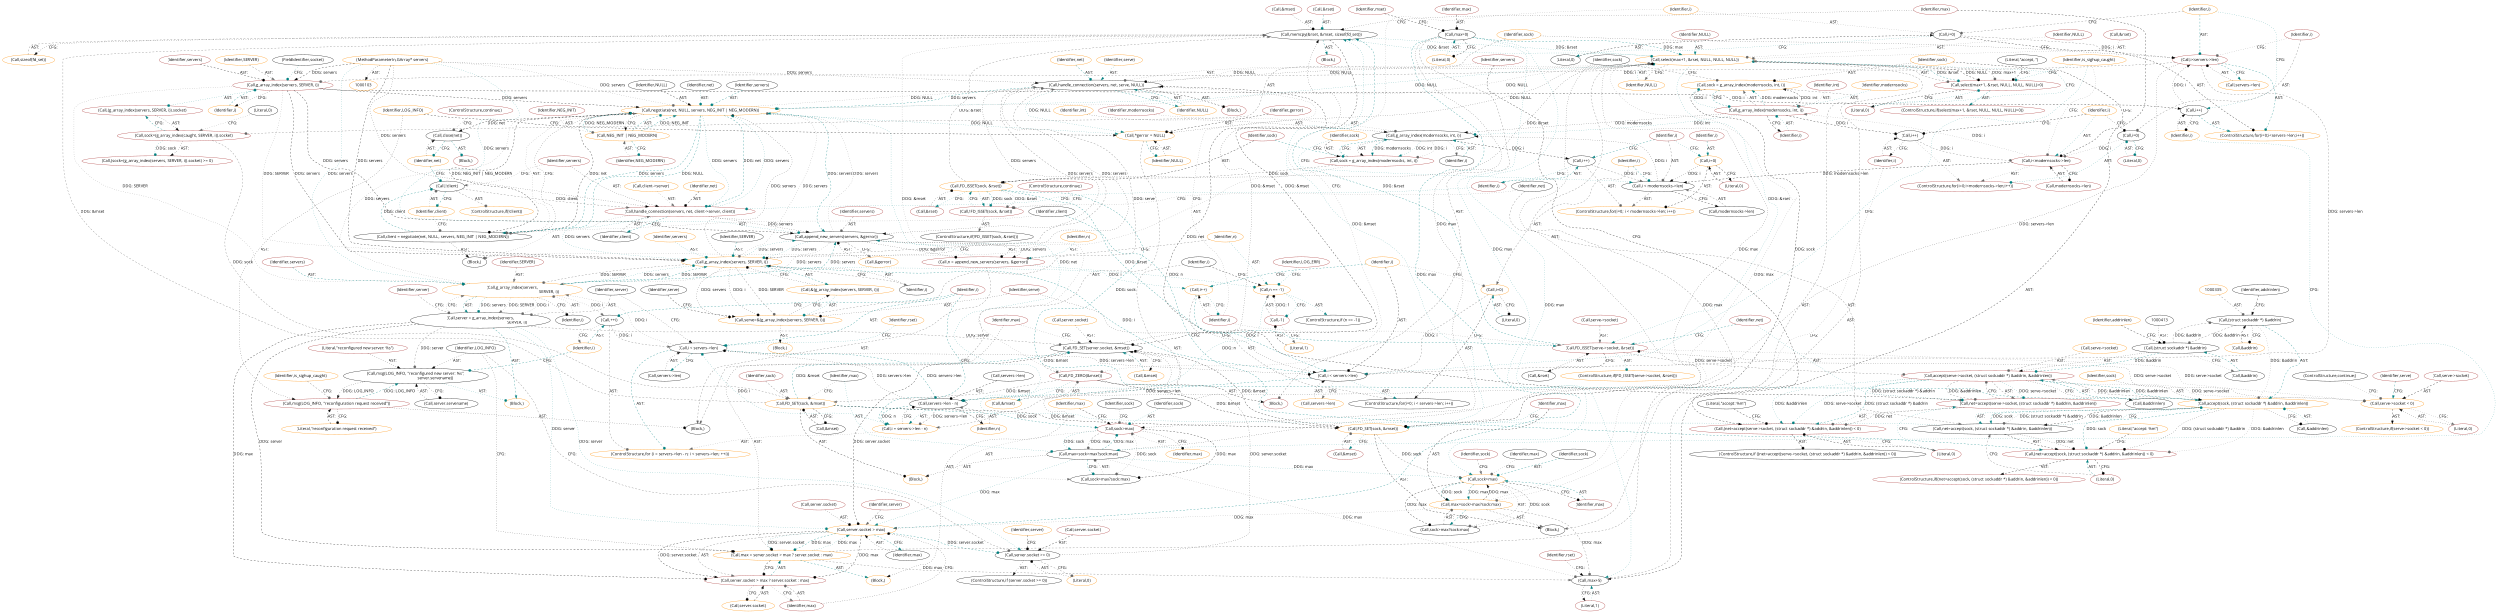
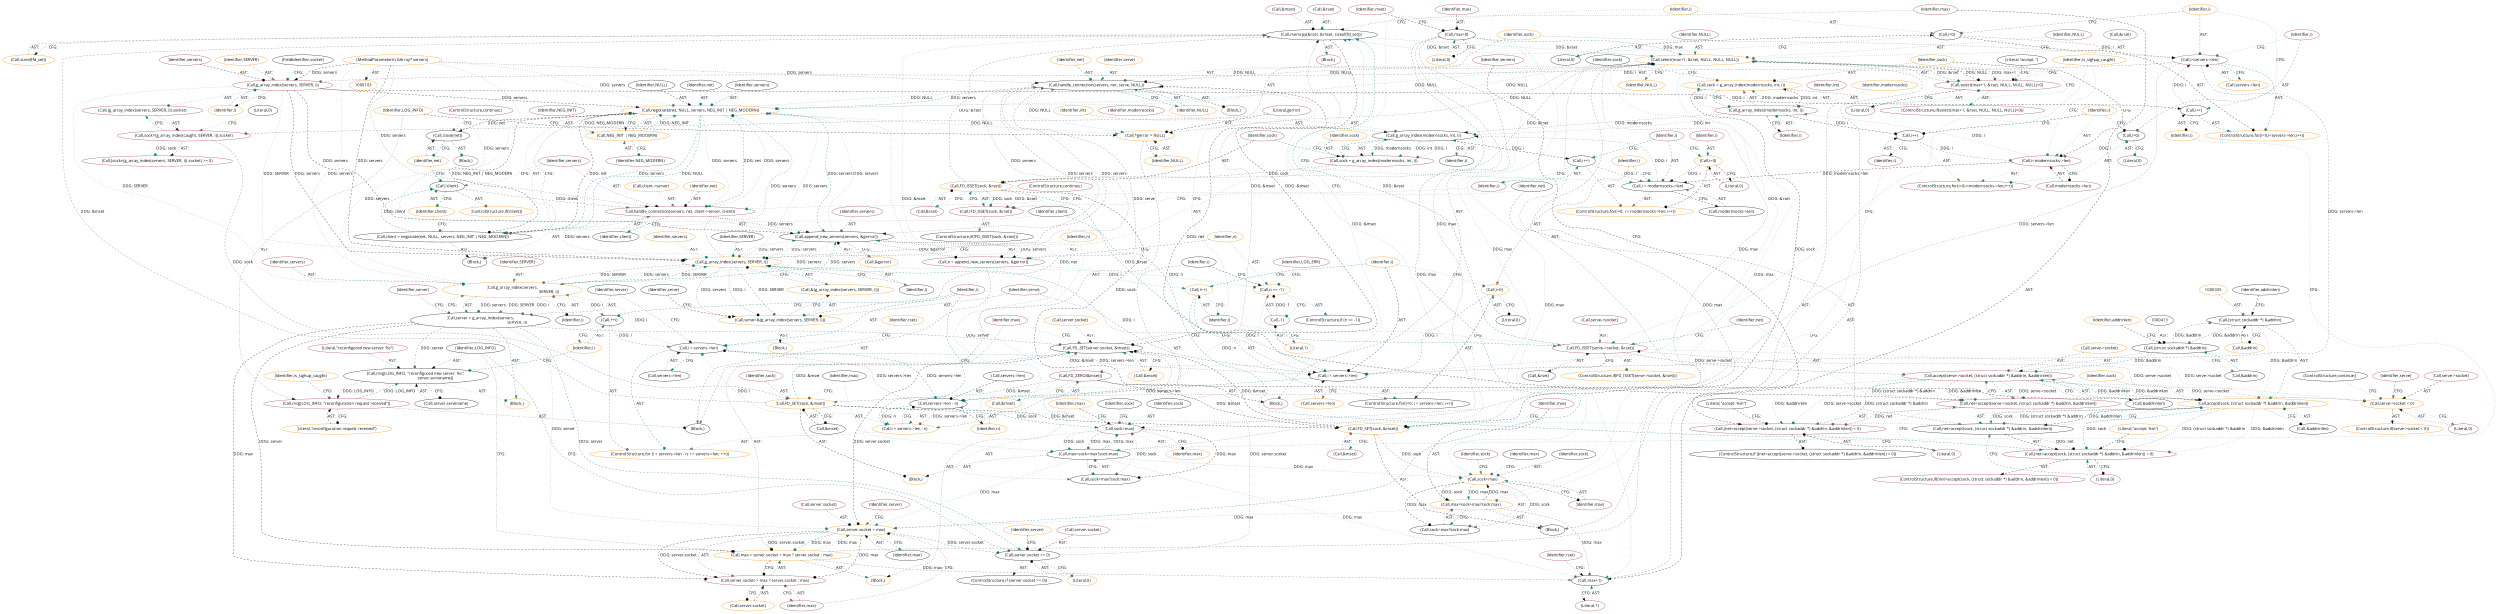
node "(Identifier,gerror)": label "(Identifier,gerror)" -> "(Literal,gerror)"
edge "(Call,FD_SET(server.socket, &mset))" -> "(Call,FD_ZERO(&mset))": reversed
edge "(Call,FD_ISSET(sock, &rset))" -> "(Call,accept(sock, (struct sockaddr *) &addrin, &addrinlen))": color teal -> black
edge "(Call,server = g_array_index(servers, SERVER, i))" -> "(Call,server.socket >= 0)": style dotted -> dashed
node "(Call,max+5)": label "(Call,max+5)" -> "(Call,max+1)"
